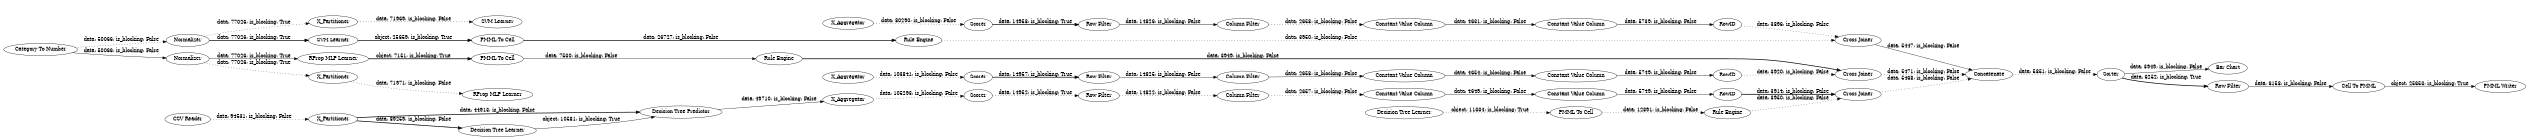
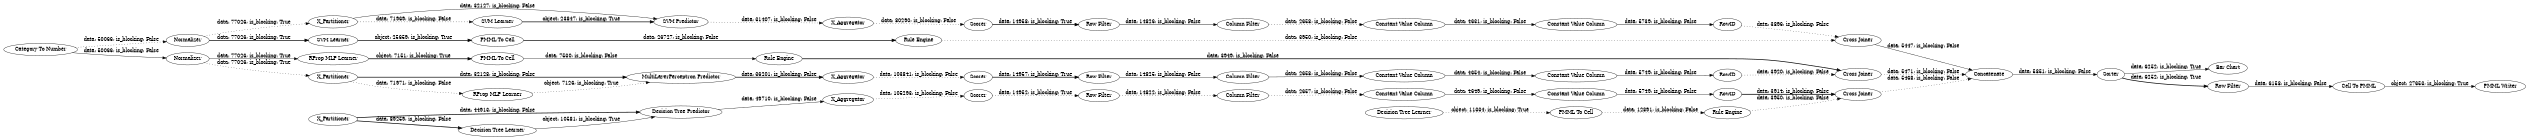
node "SVM Predictor": added
edge "Sorter" -> "Bar Chart": label "data: 3949; is_blocking: False" -> "data: 6252; is_blocking: True"
edge "Concatenate" -> "Sorter": style dotted -> solid
node "MultiLayerPerceptron Predictor": added
edge "Cell To PMML" -> "PMML Writer": label "object: 25653; is_blocking: True" -> "object: 27653; is_blocking: True"
node "CSV Reader": removed
